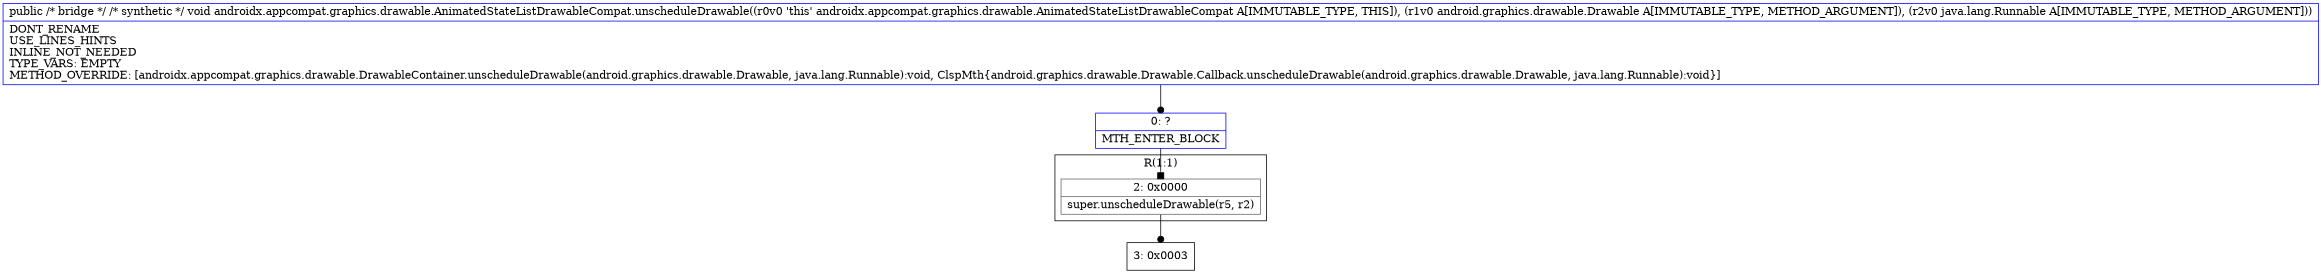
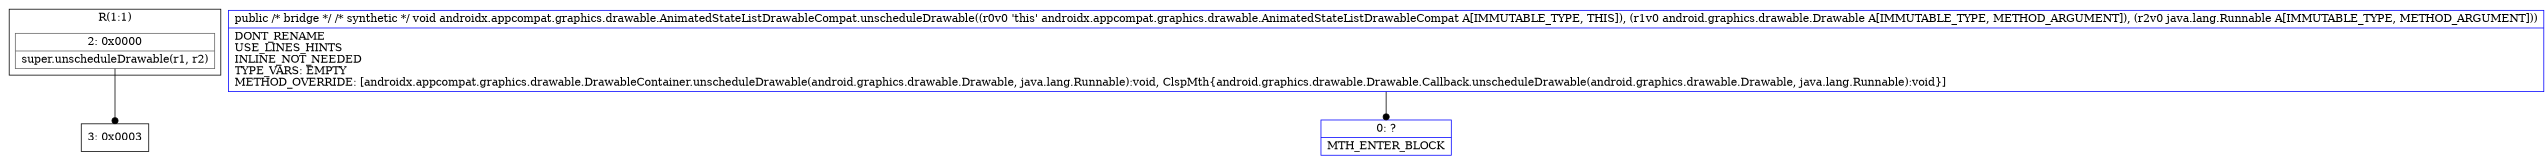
edge "0: ?" -> "2: 0x0000": removed
node "2: 0x0000": text "super.unscheduleDrawable(r5, r2)" -> "super.unscheduleDrawable(r1, r2)"
